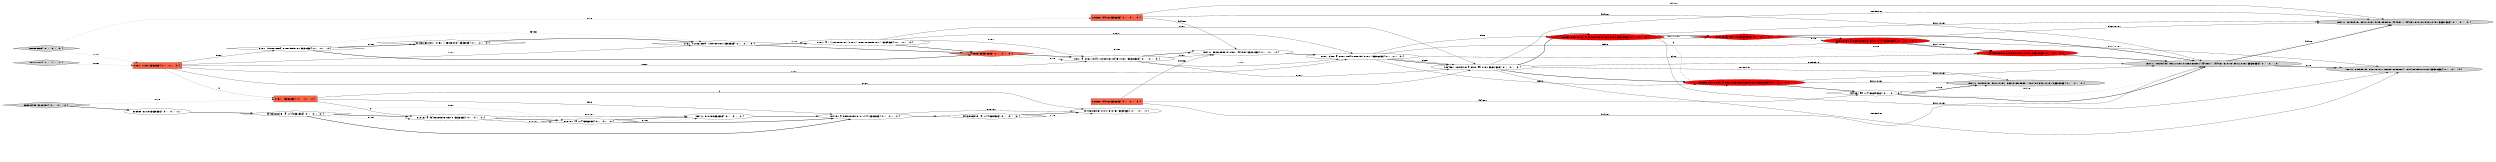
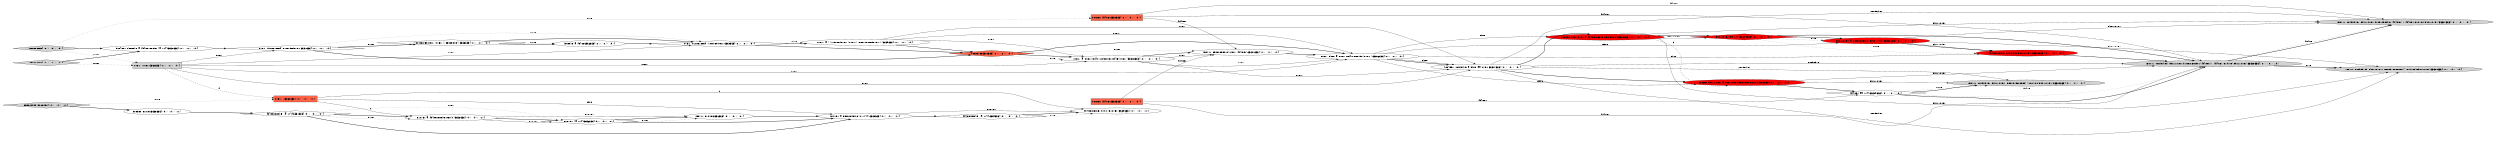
edge "query instanceof ExtendedQuery@@@4@@@['1', '1', '0']" -> "query instanceof WrappedQuery@@@8@@@['1', '1', '0']": label "false" -> "true"
edge "!doCache@@@12@@@['1', '1', '0']" -> "Query absQ = QueryUtils.getAbs(query)@@@16@@@['1', '1', '0']": added
node "doCache = false@@@6@@@['1', '1', '0']": added
node "boolean doCache = filterCache != null@@@3@@@['1', '1', '0']": added
node "Query query@@@2@@@['1', '1', '0']": fillcolor tomato -> lightgray
